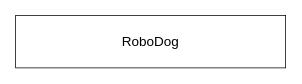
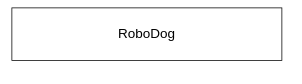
node "RoboDog": moved (150, 42) -> (147, 34)
